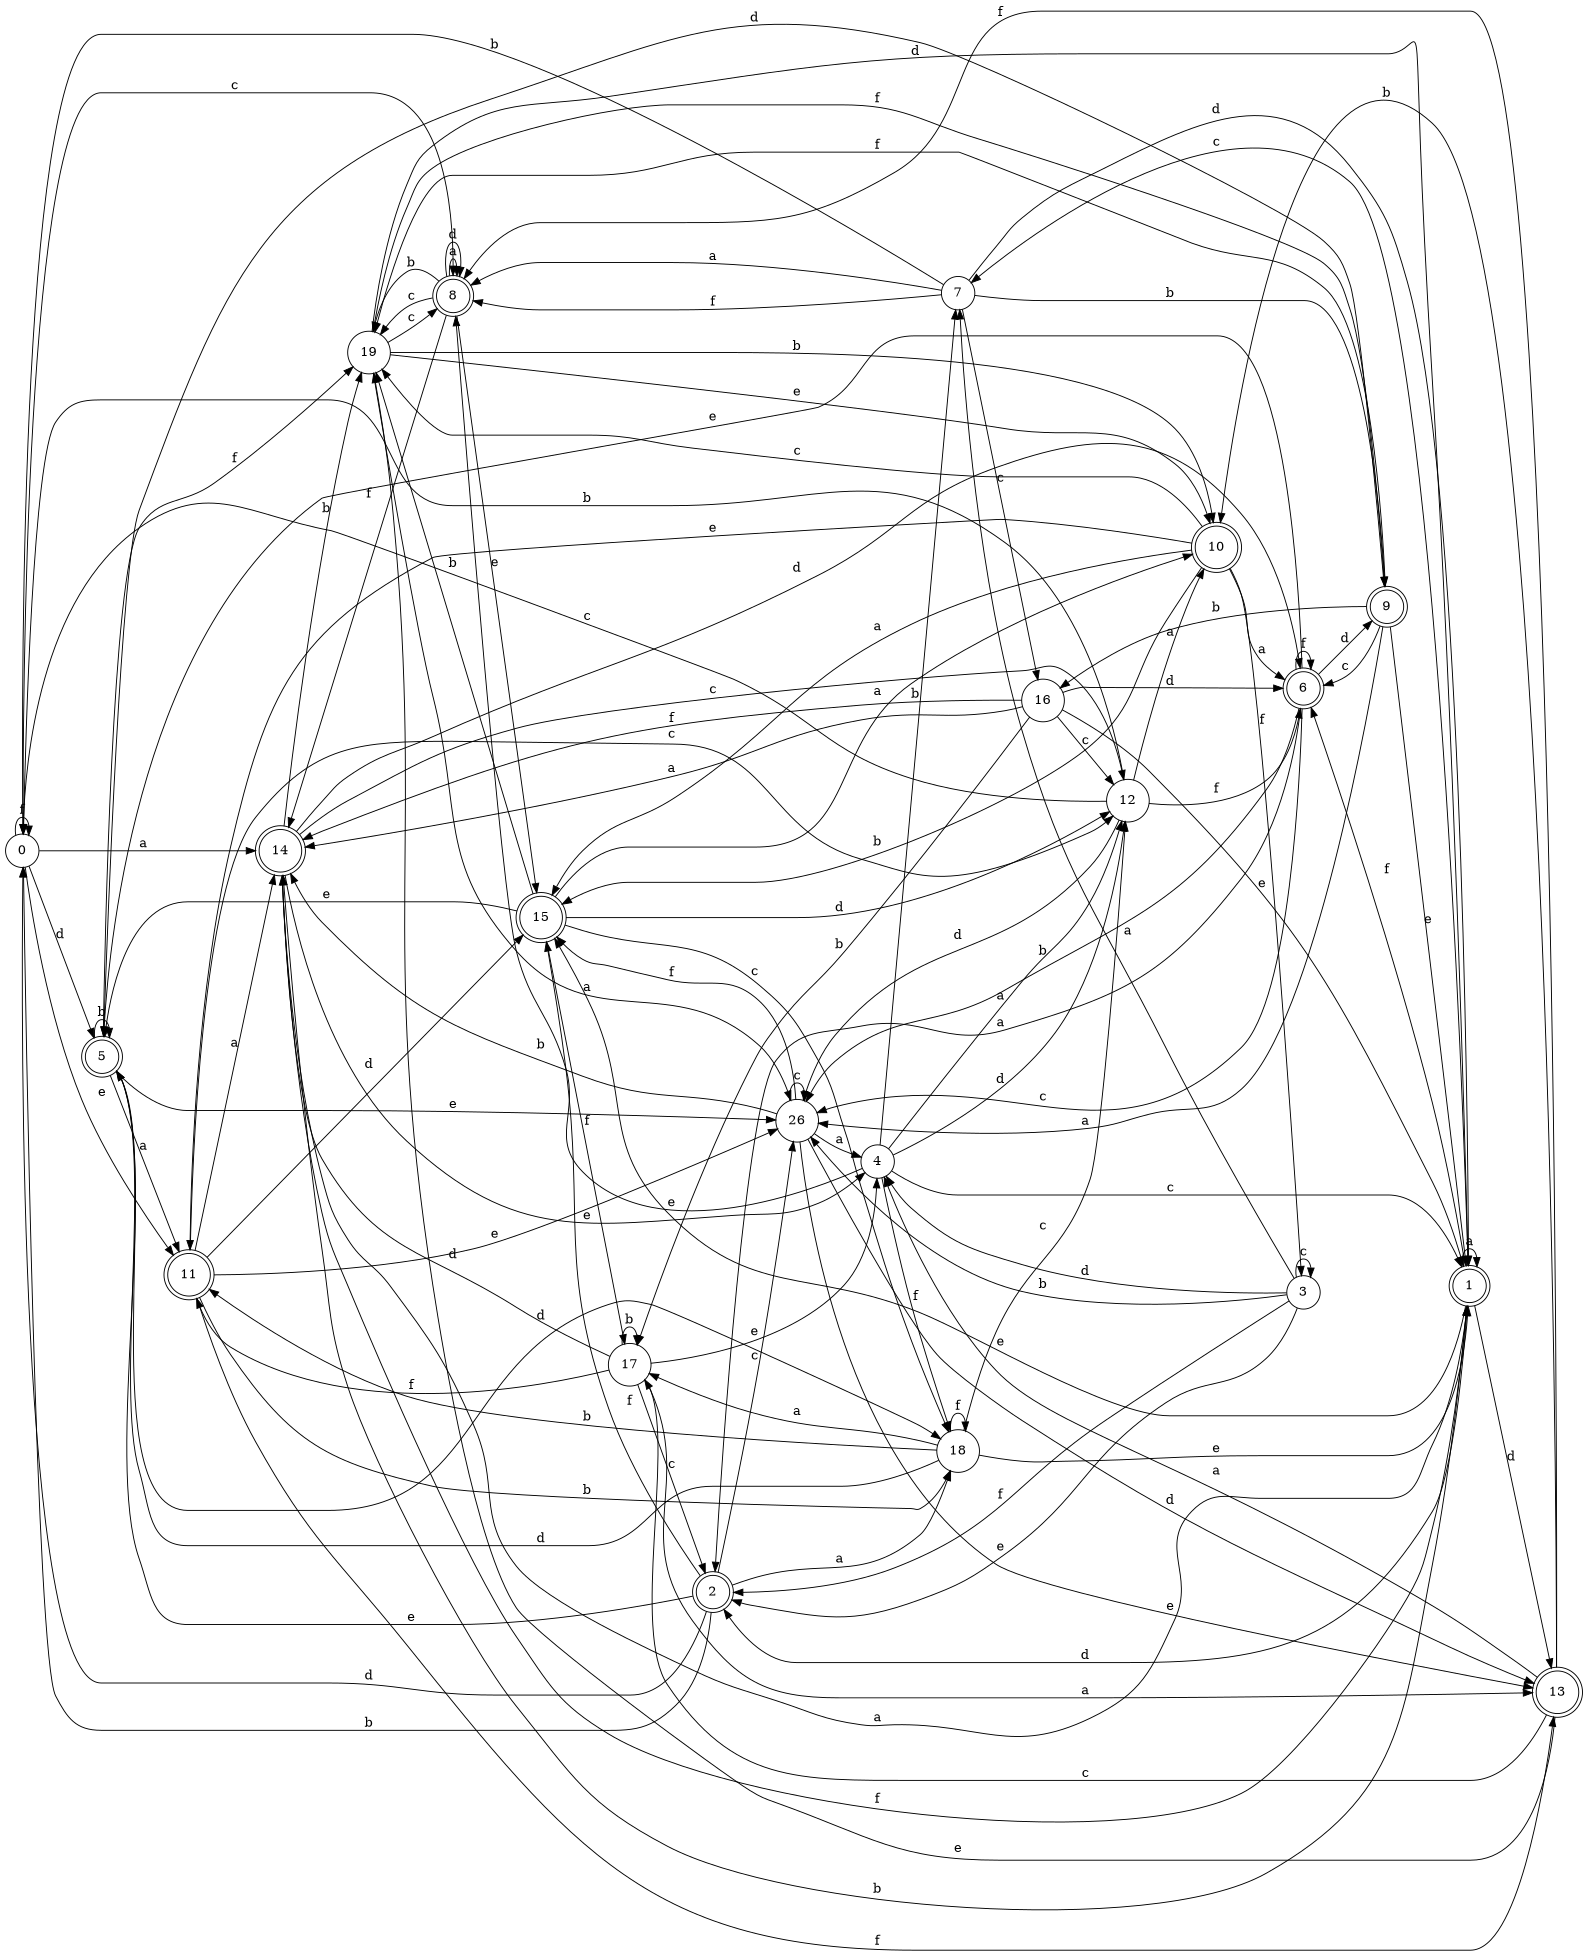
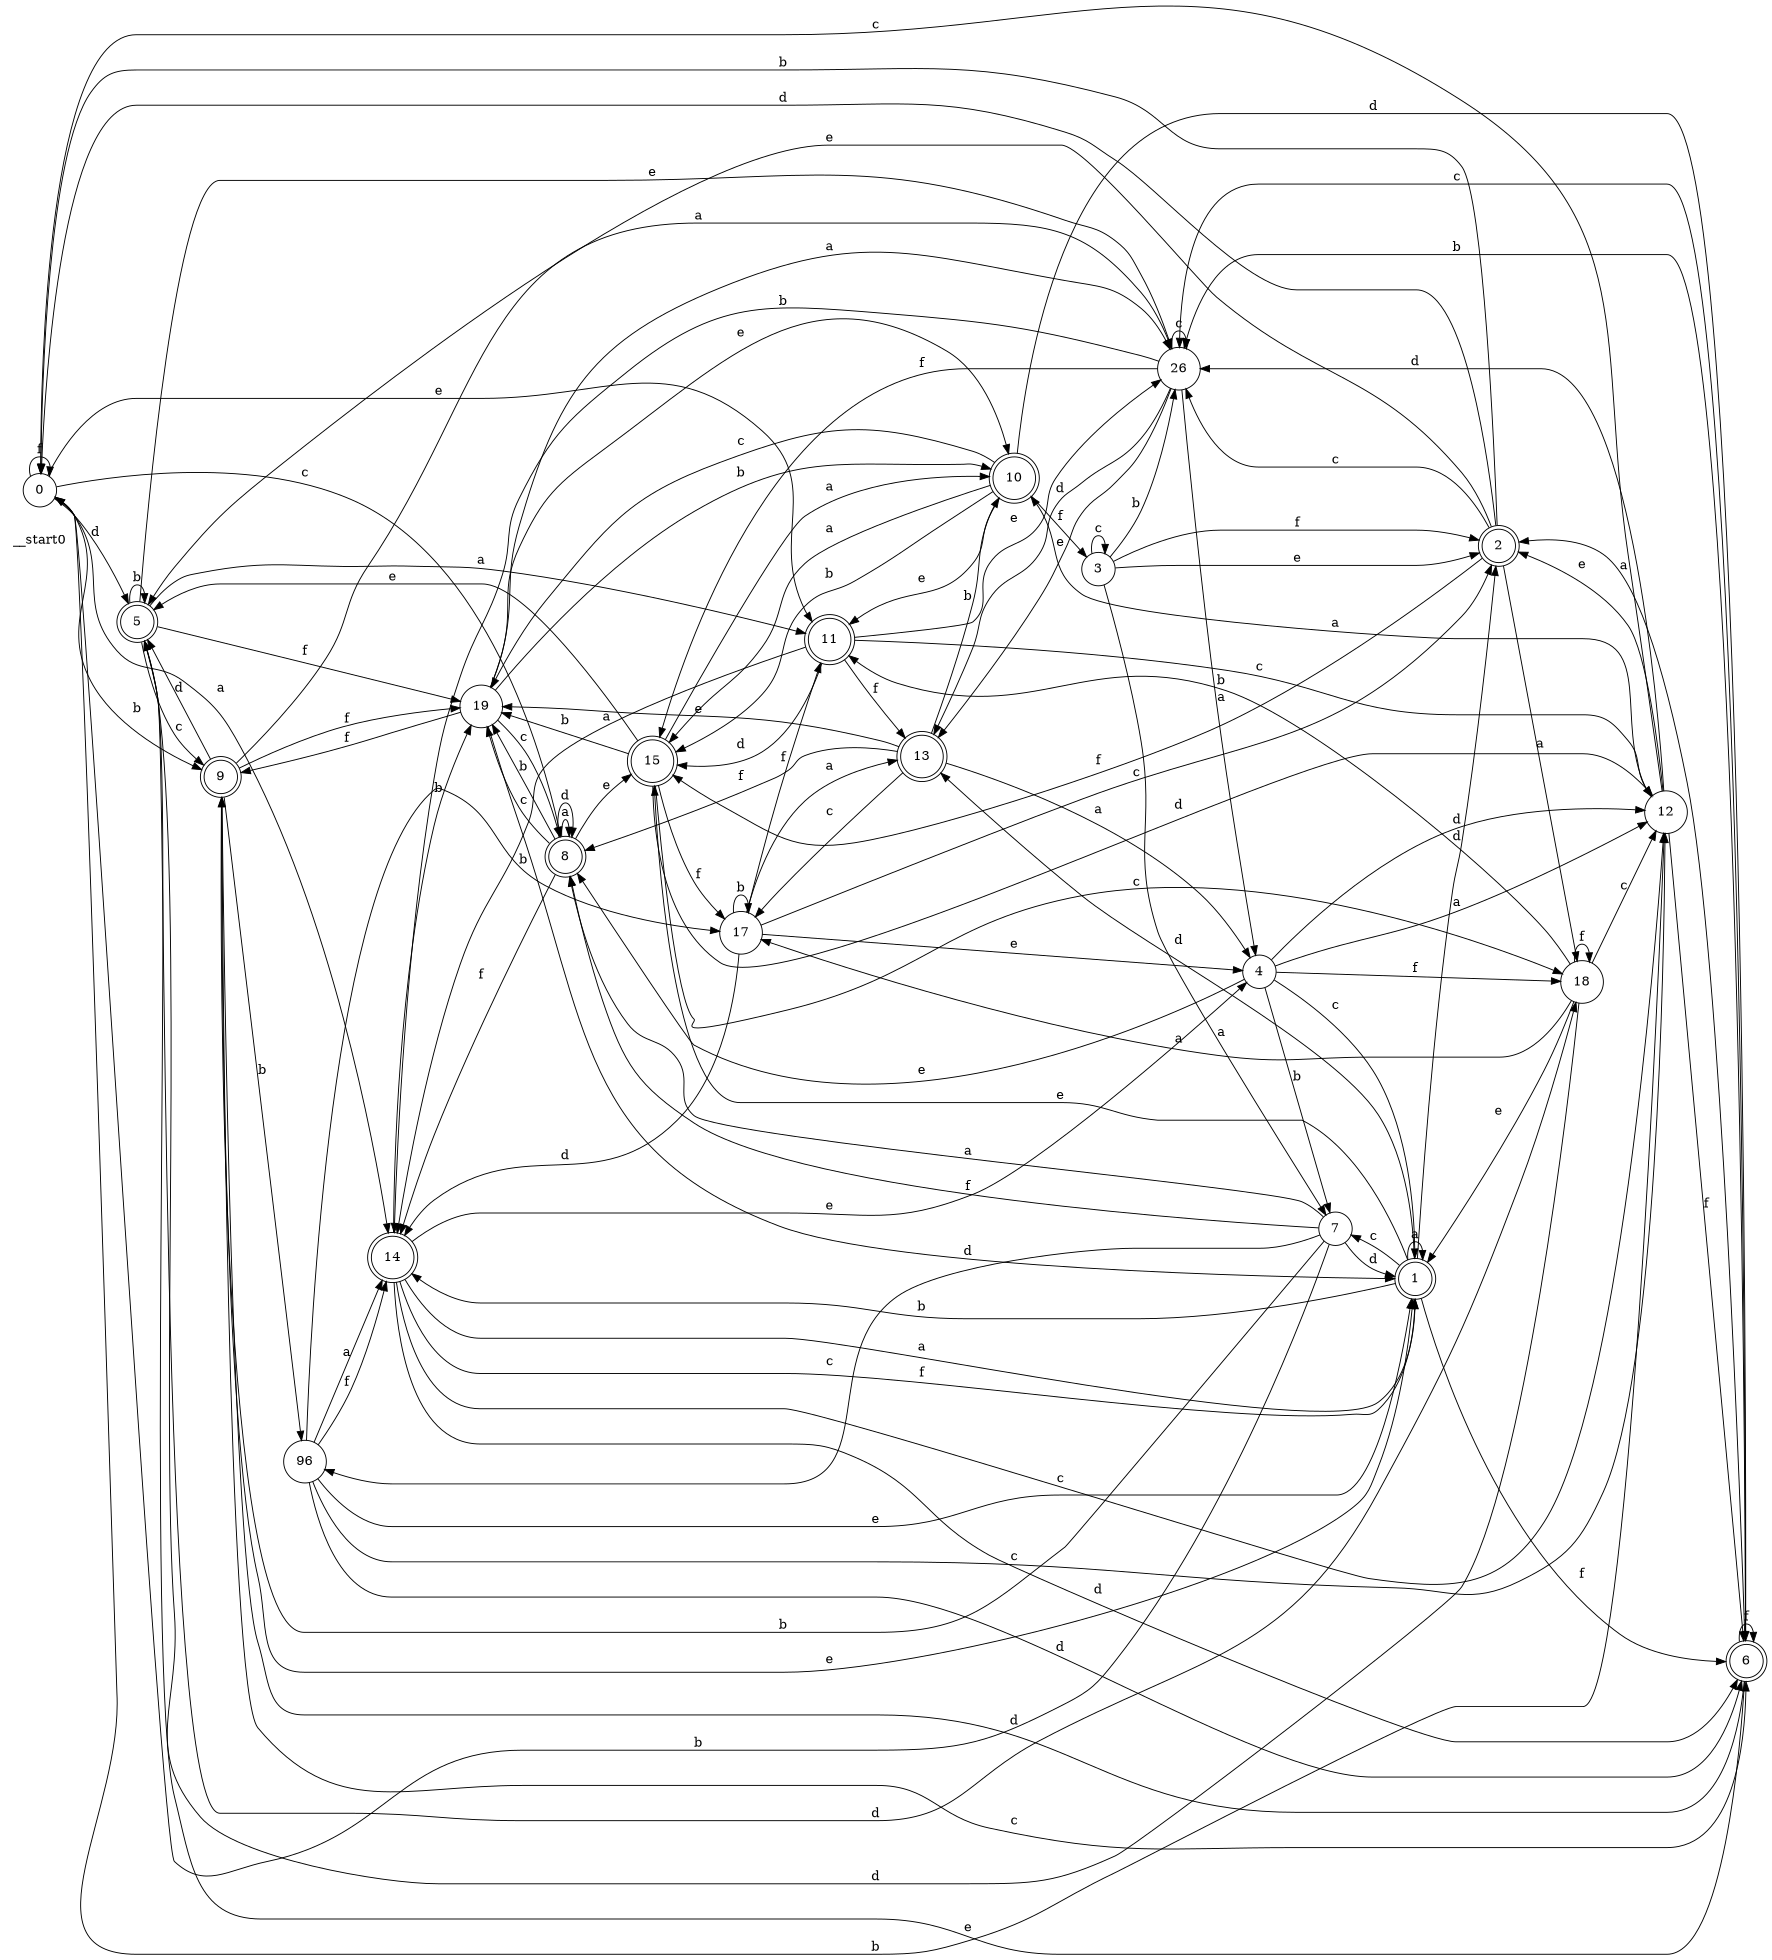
node "__start0": added
edge "12" -> "2": added, label "e"
edge "10" -> "6": label "a" -> "d"
edge "0" -> "9": added, label "b"
node "16": label "16" -> "96"
edge "5" -> "9": added, label "c"
edge "3" -> "4": removed, label "d"
edge "11" -> "18": removed, label "b"
